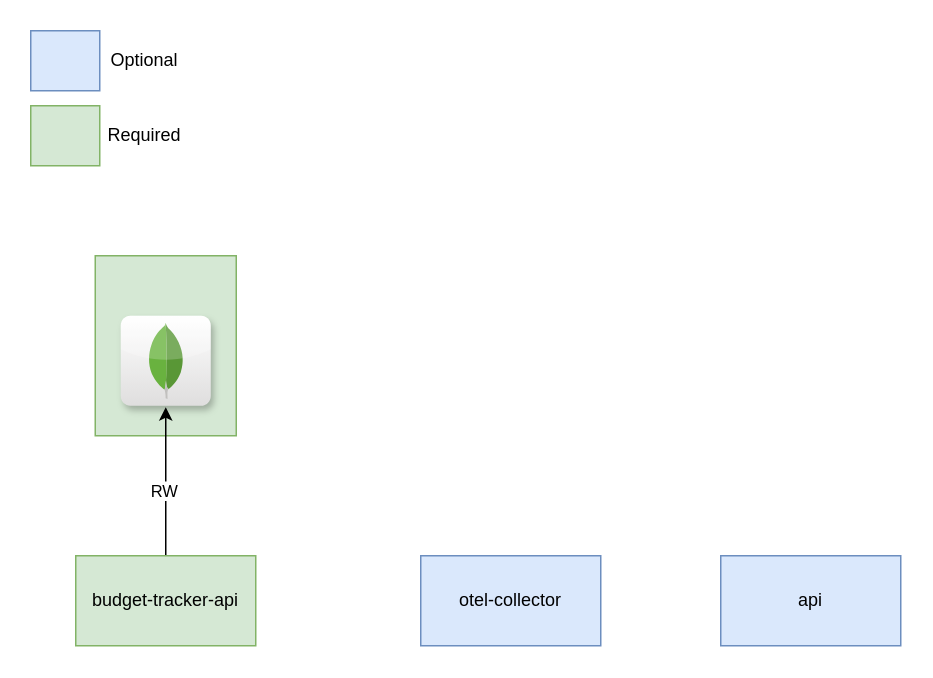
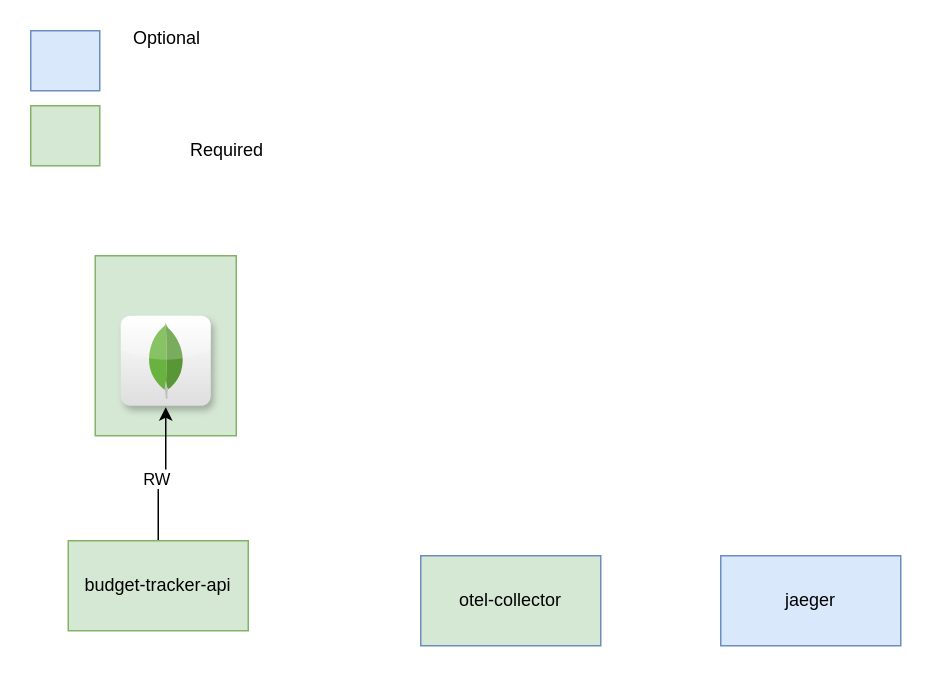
node "Optional": moved (145, 61) -> (167, 38)
node "Required": moved (145, 136) -> (227, 151)
node "budget-tracker-api": moved (166, 601) -> (158, 586)
node "otel-collector": fillcolor #dae8fc -> #d5e8d4
node "api": label "api" -> "jaeger"
